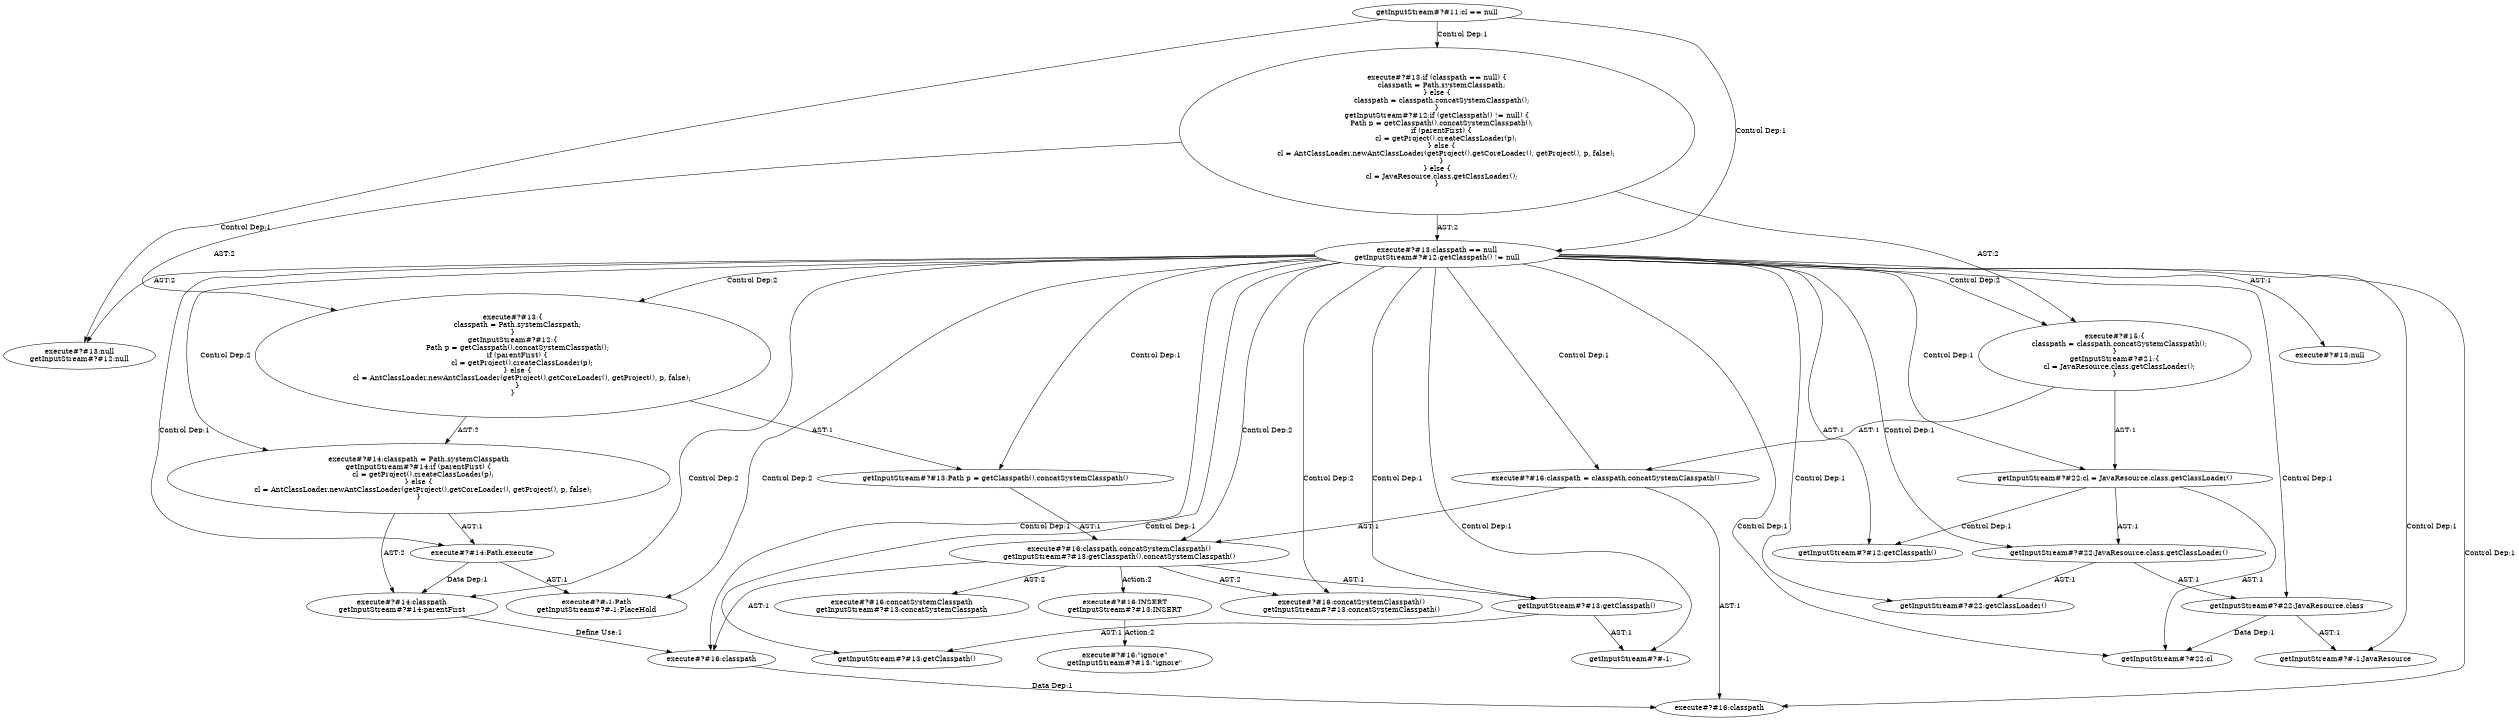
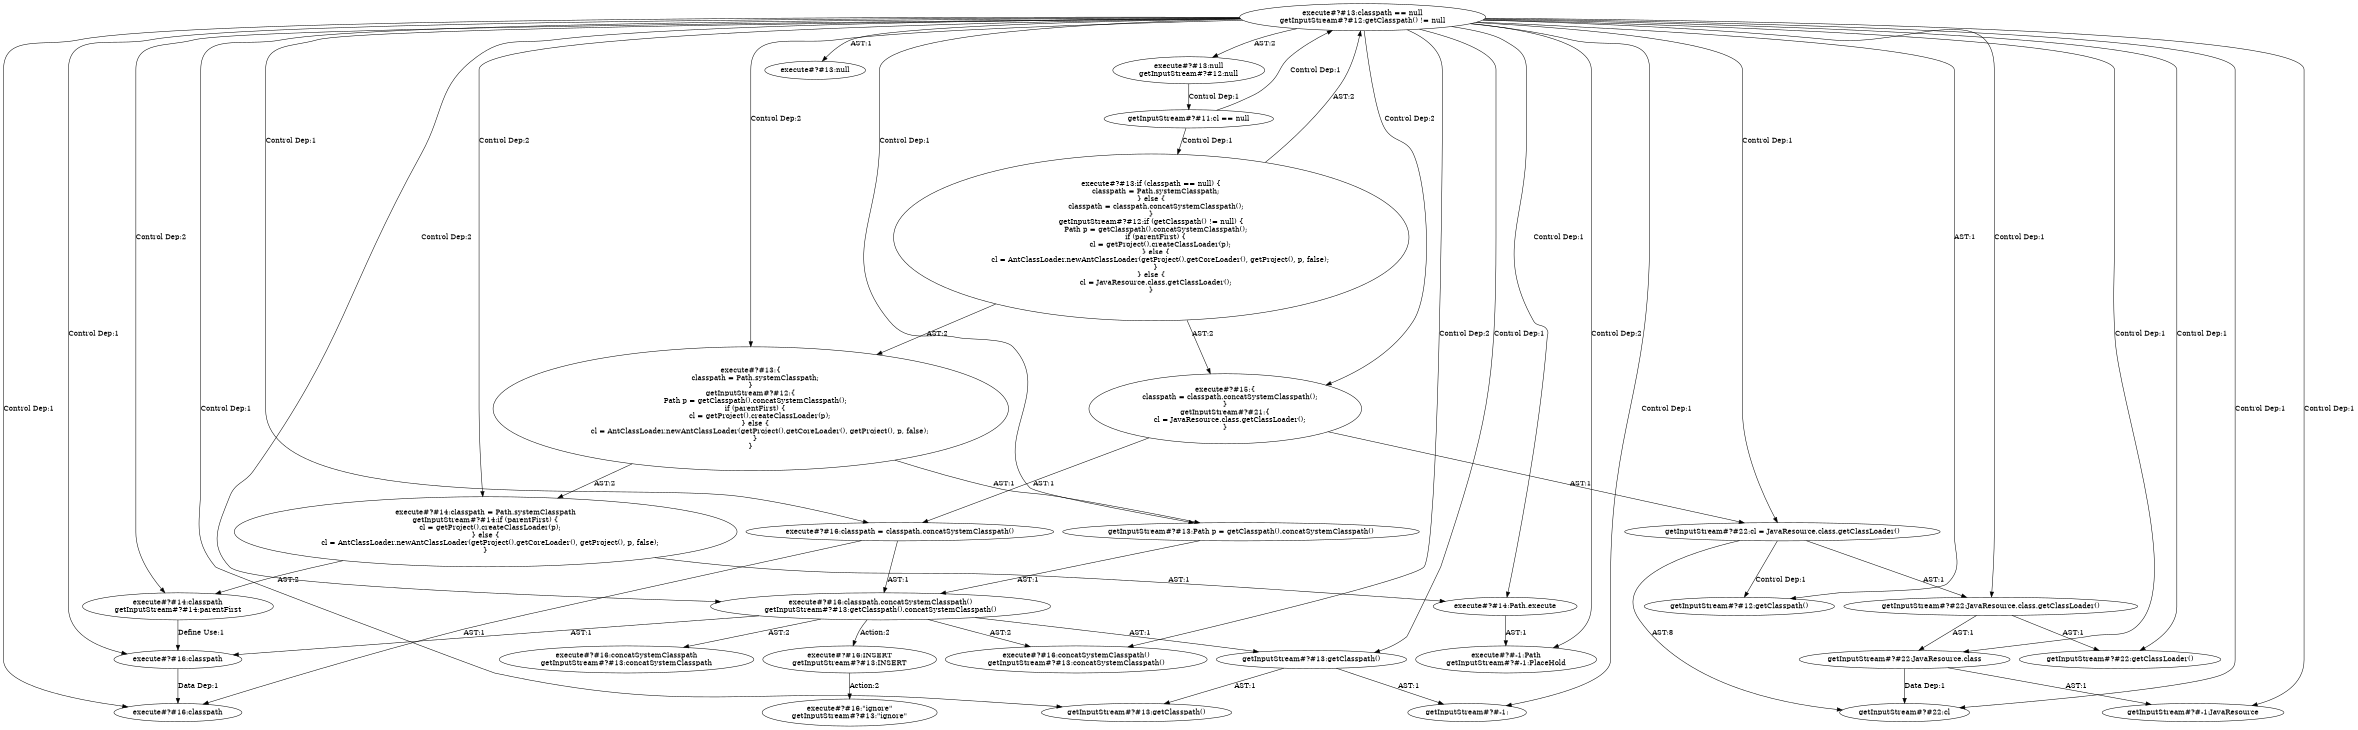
edge "getInputStream#?#11:cl == null" -> "execute#?#13:null getInputStream#?#12:null": reversed
edge "execute#?#14:Path.execute" -> "execute#?#14:classpath getInputStream#?#14:parentFirst": removed, label "Data Dep:1"
edge "getInputStream#?#22:cl = JavaResource.class.getClassLoader()" -> "getInputStream#?#22:cl": label "AST:1" -> "AST:8"
